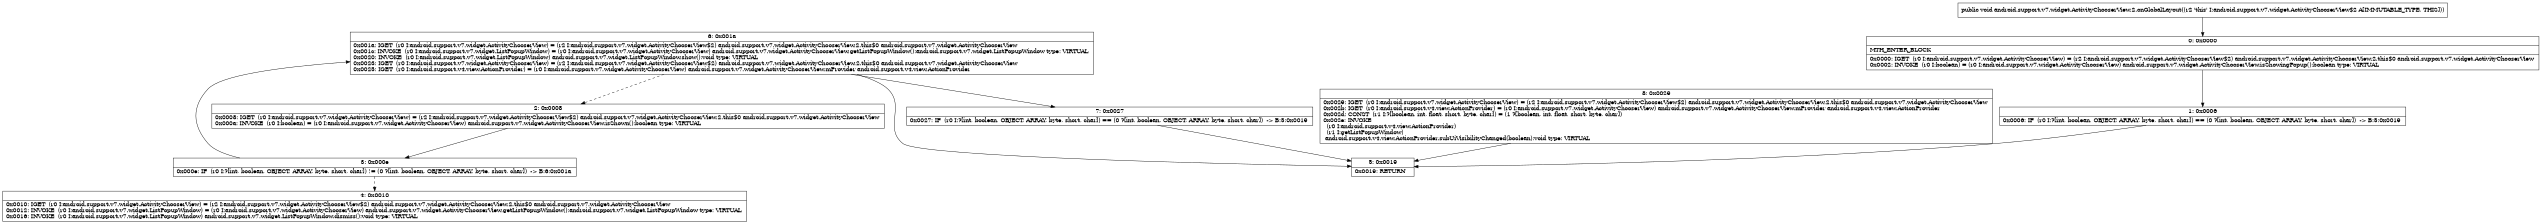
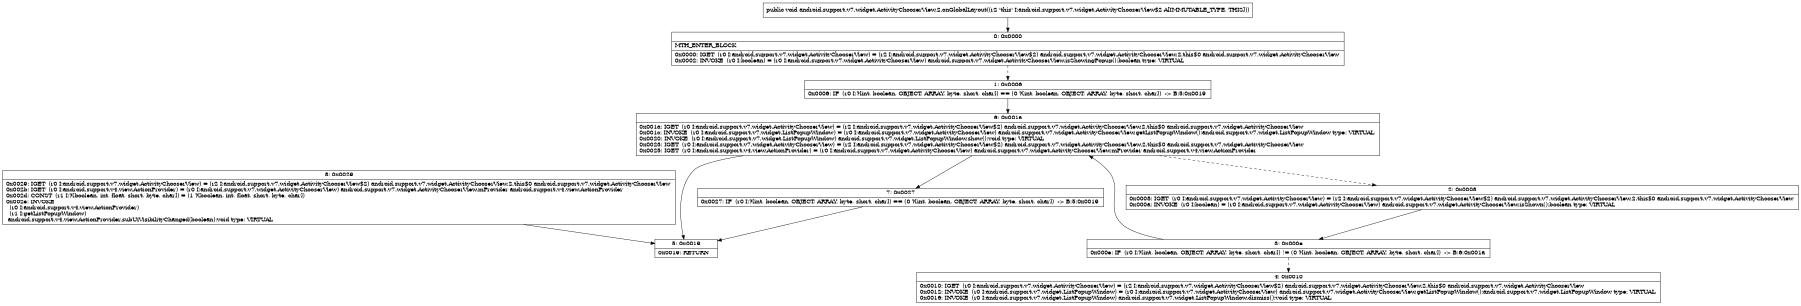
edge "0: 0x0000" -> "1: 0x0006": style solid -> dashed
edge "1: 0x0006" -> "5: 0x0019": now "1: 0x0006" -> "6: 0x001a"
